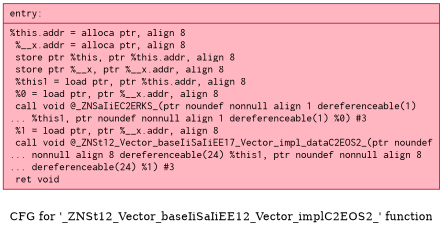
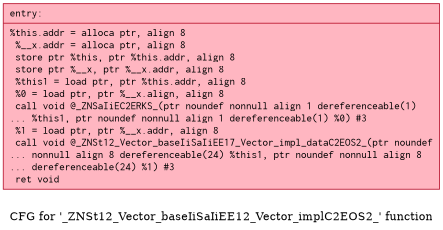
node "entry:": text "%0 = load ptr, ptr %__x.addr, align 8" -> "%0 = load ptr, ptr %__x.align, align 8"
